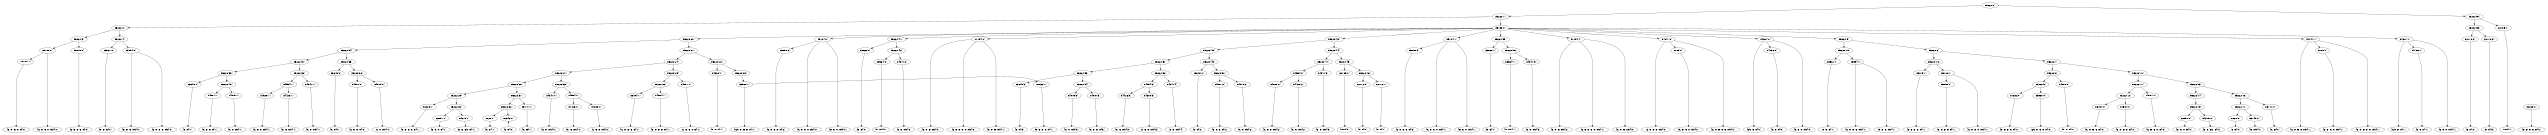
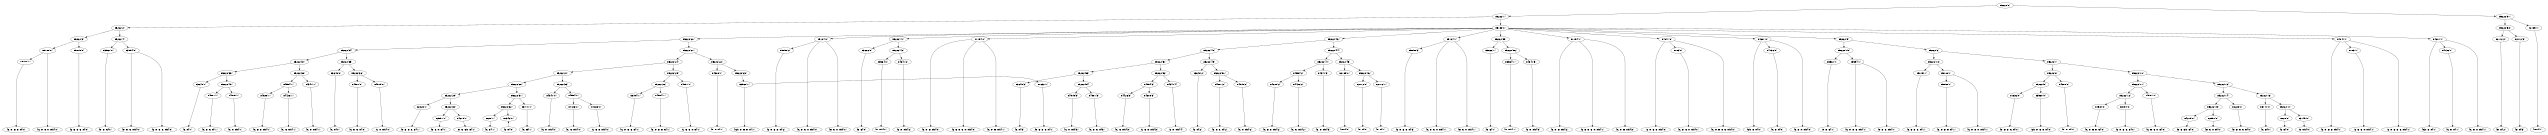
edge "L5222(14)" -> "L2228(0)": added
